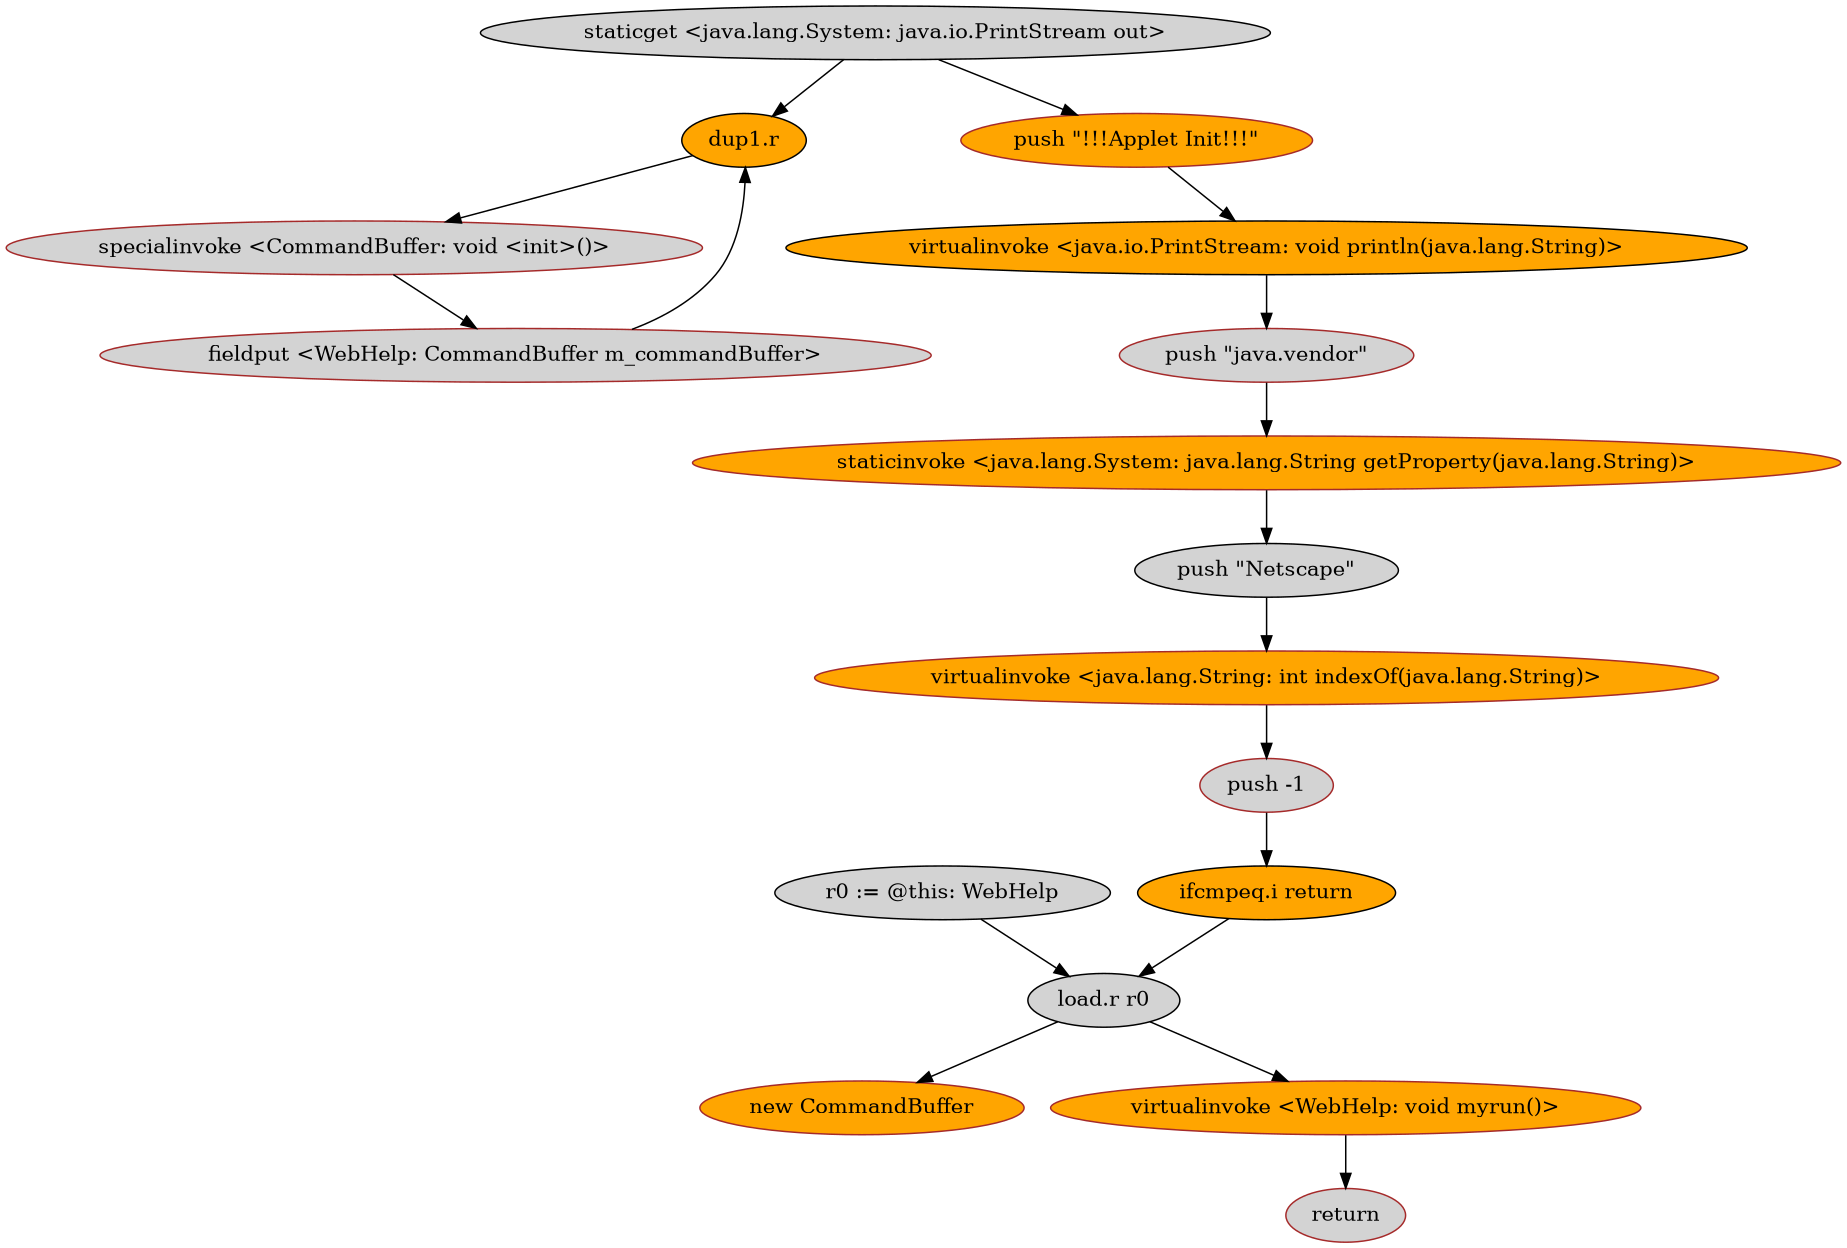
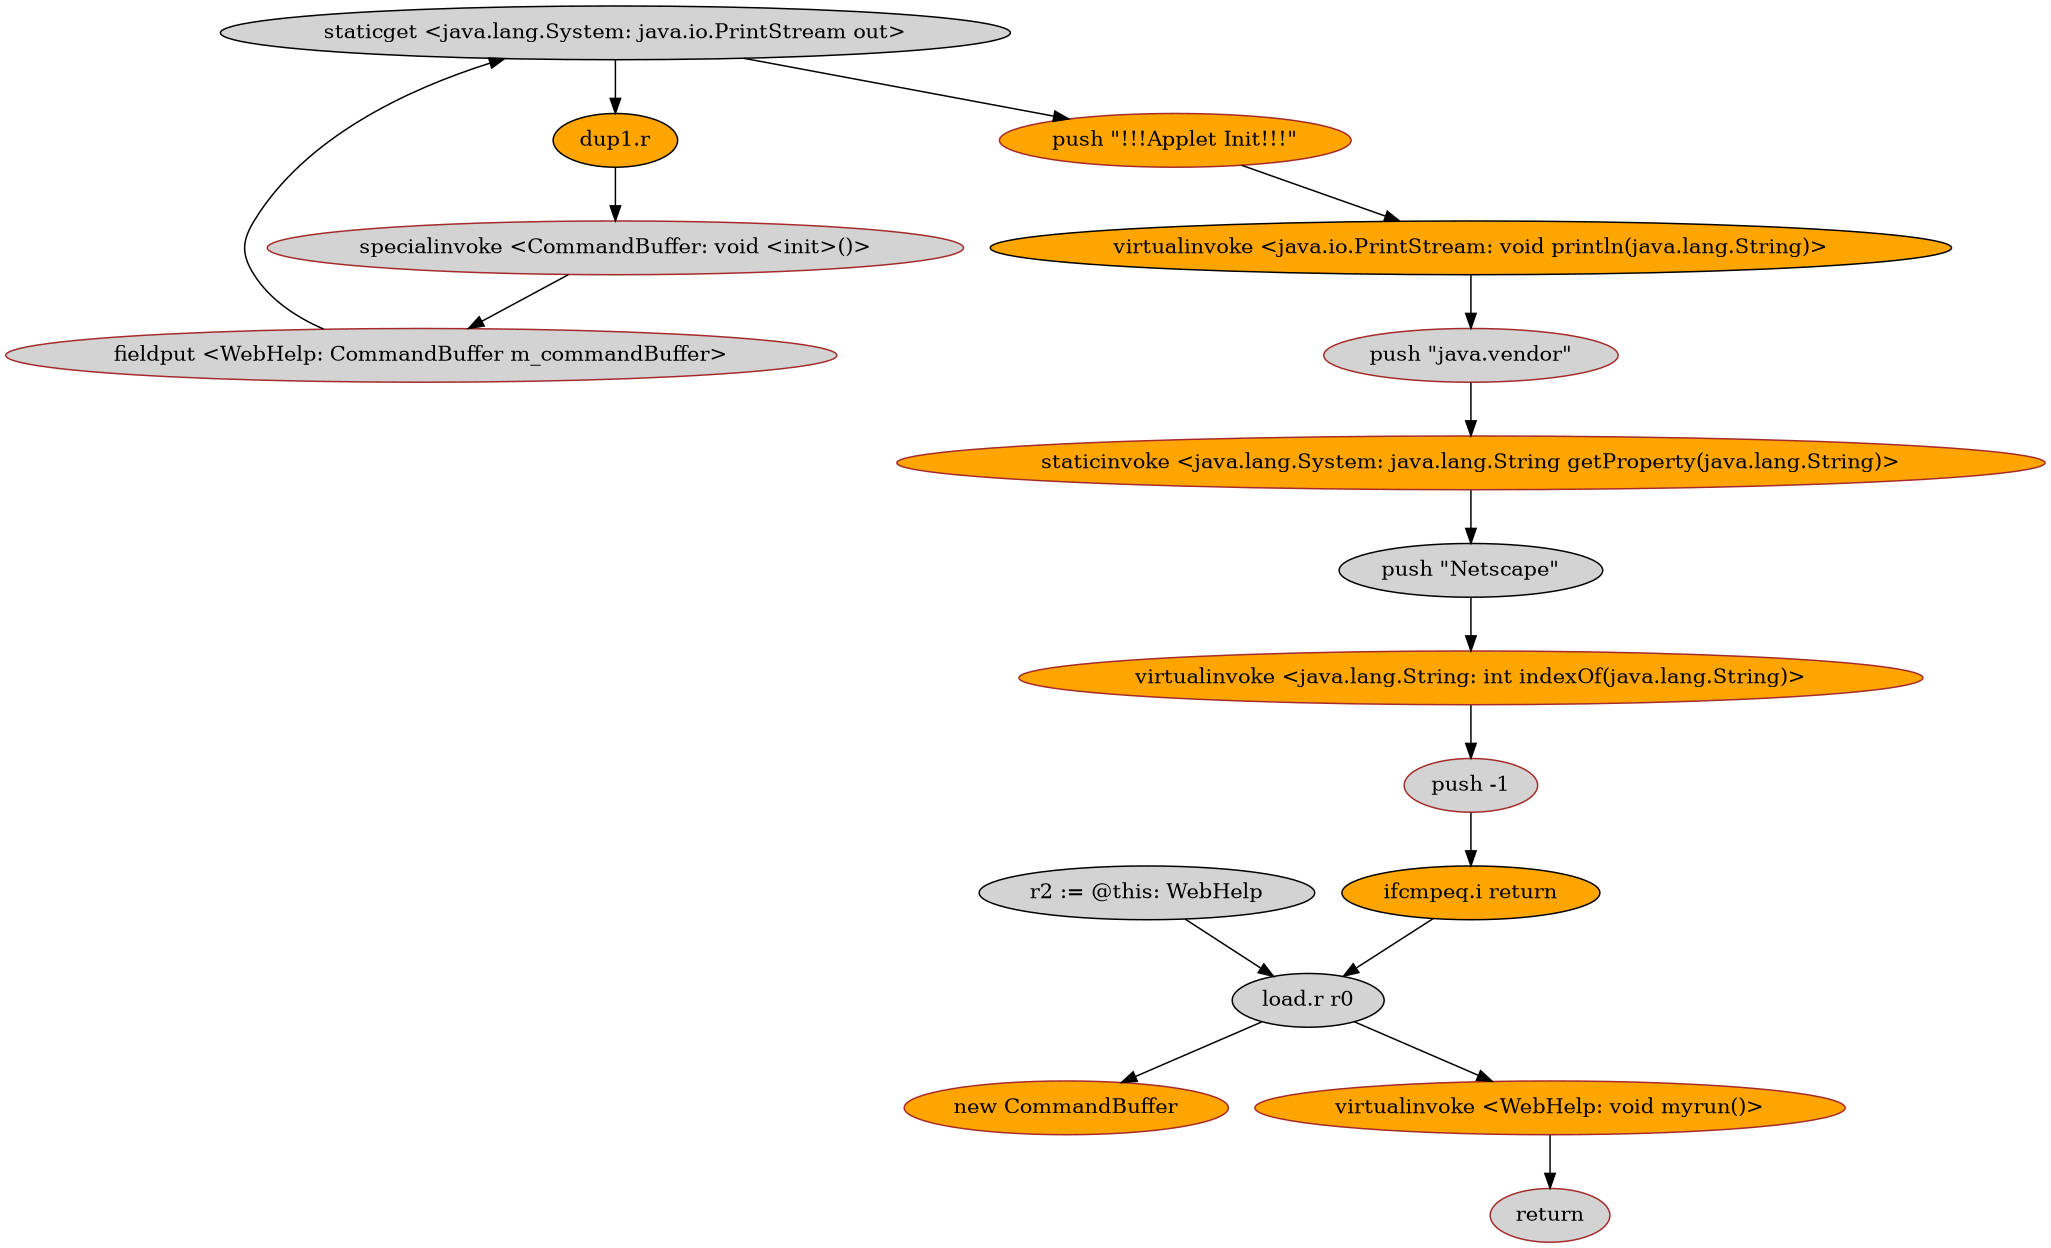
edge "fieldput <WebHelp: CommandBuffer m_commandBuffer>" -> "dup1.r": now "fieldput <WebHelp: CommandBuffer m_commandBuffer>" -> "staticget <java.lang.System: java.io.PrintStream out>"
node "r0 := @this: WebHelp": label "r0 := @this: WebHelp" -> "r2 := @this: WebHelp"
